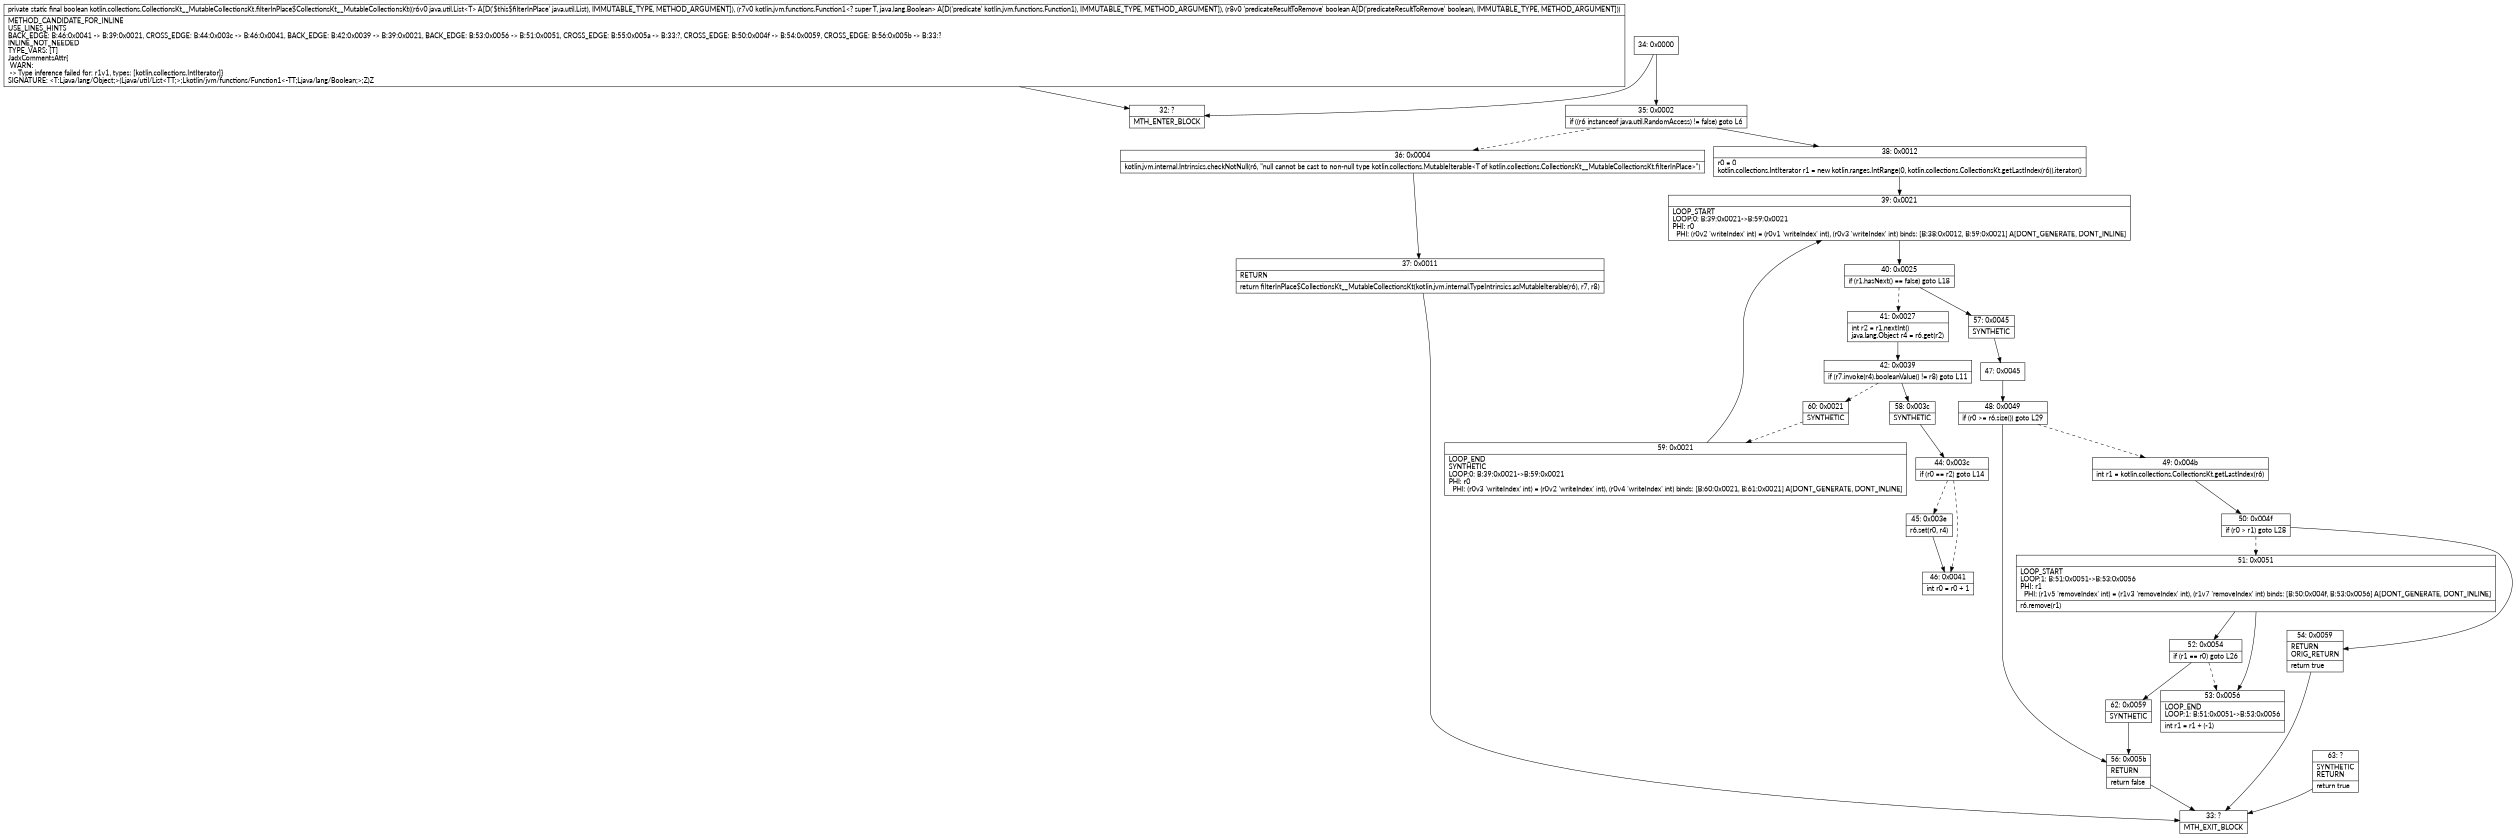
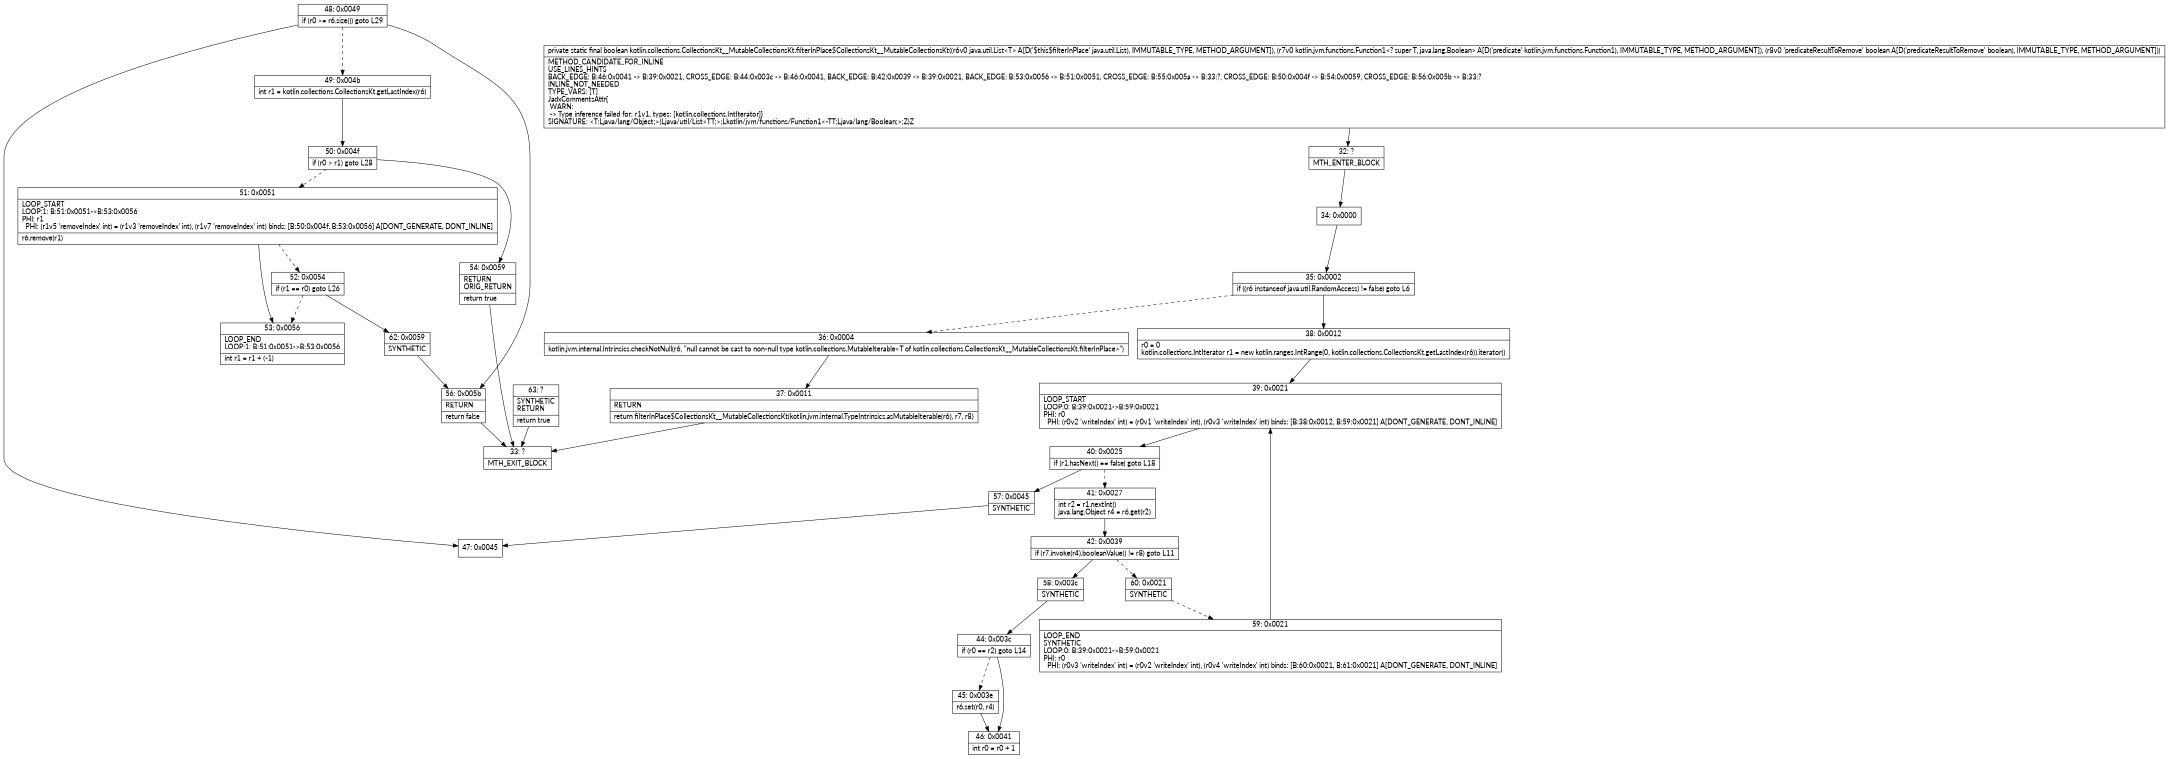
edge "34: 0x0000" -> "32: ?": reversed
edge "47: 0x0045" -> "48: 0x0049": reversed
edge "44: 0x003c" -> "46: 0x0041": style dashed -> solid
edge "51: 0x0051" -> "52: 0x0054": style solid -> dashed
